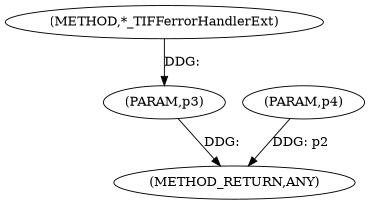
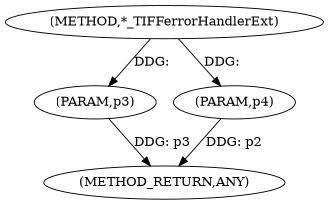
edge "(METHOD,*_TIFFerrorHandlerExt)" -> "(PARAM,p4)": added, label "DDG:"
edge "(PARAM,p3)" -> "(METHOD_RETURN,ANY)": label "DDG: " -> "DDG: p3"
